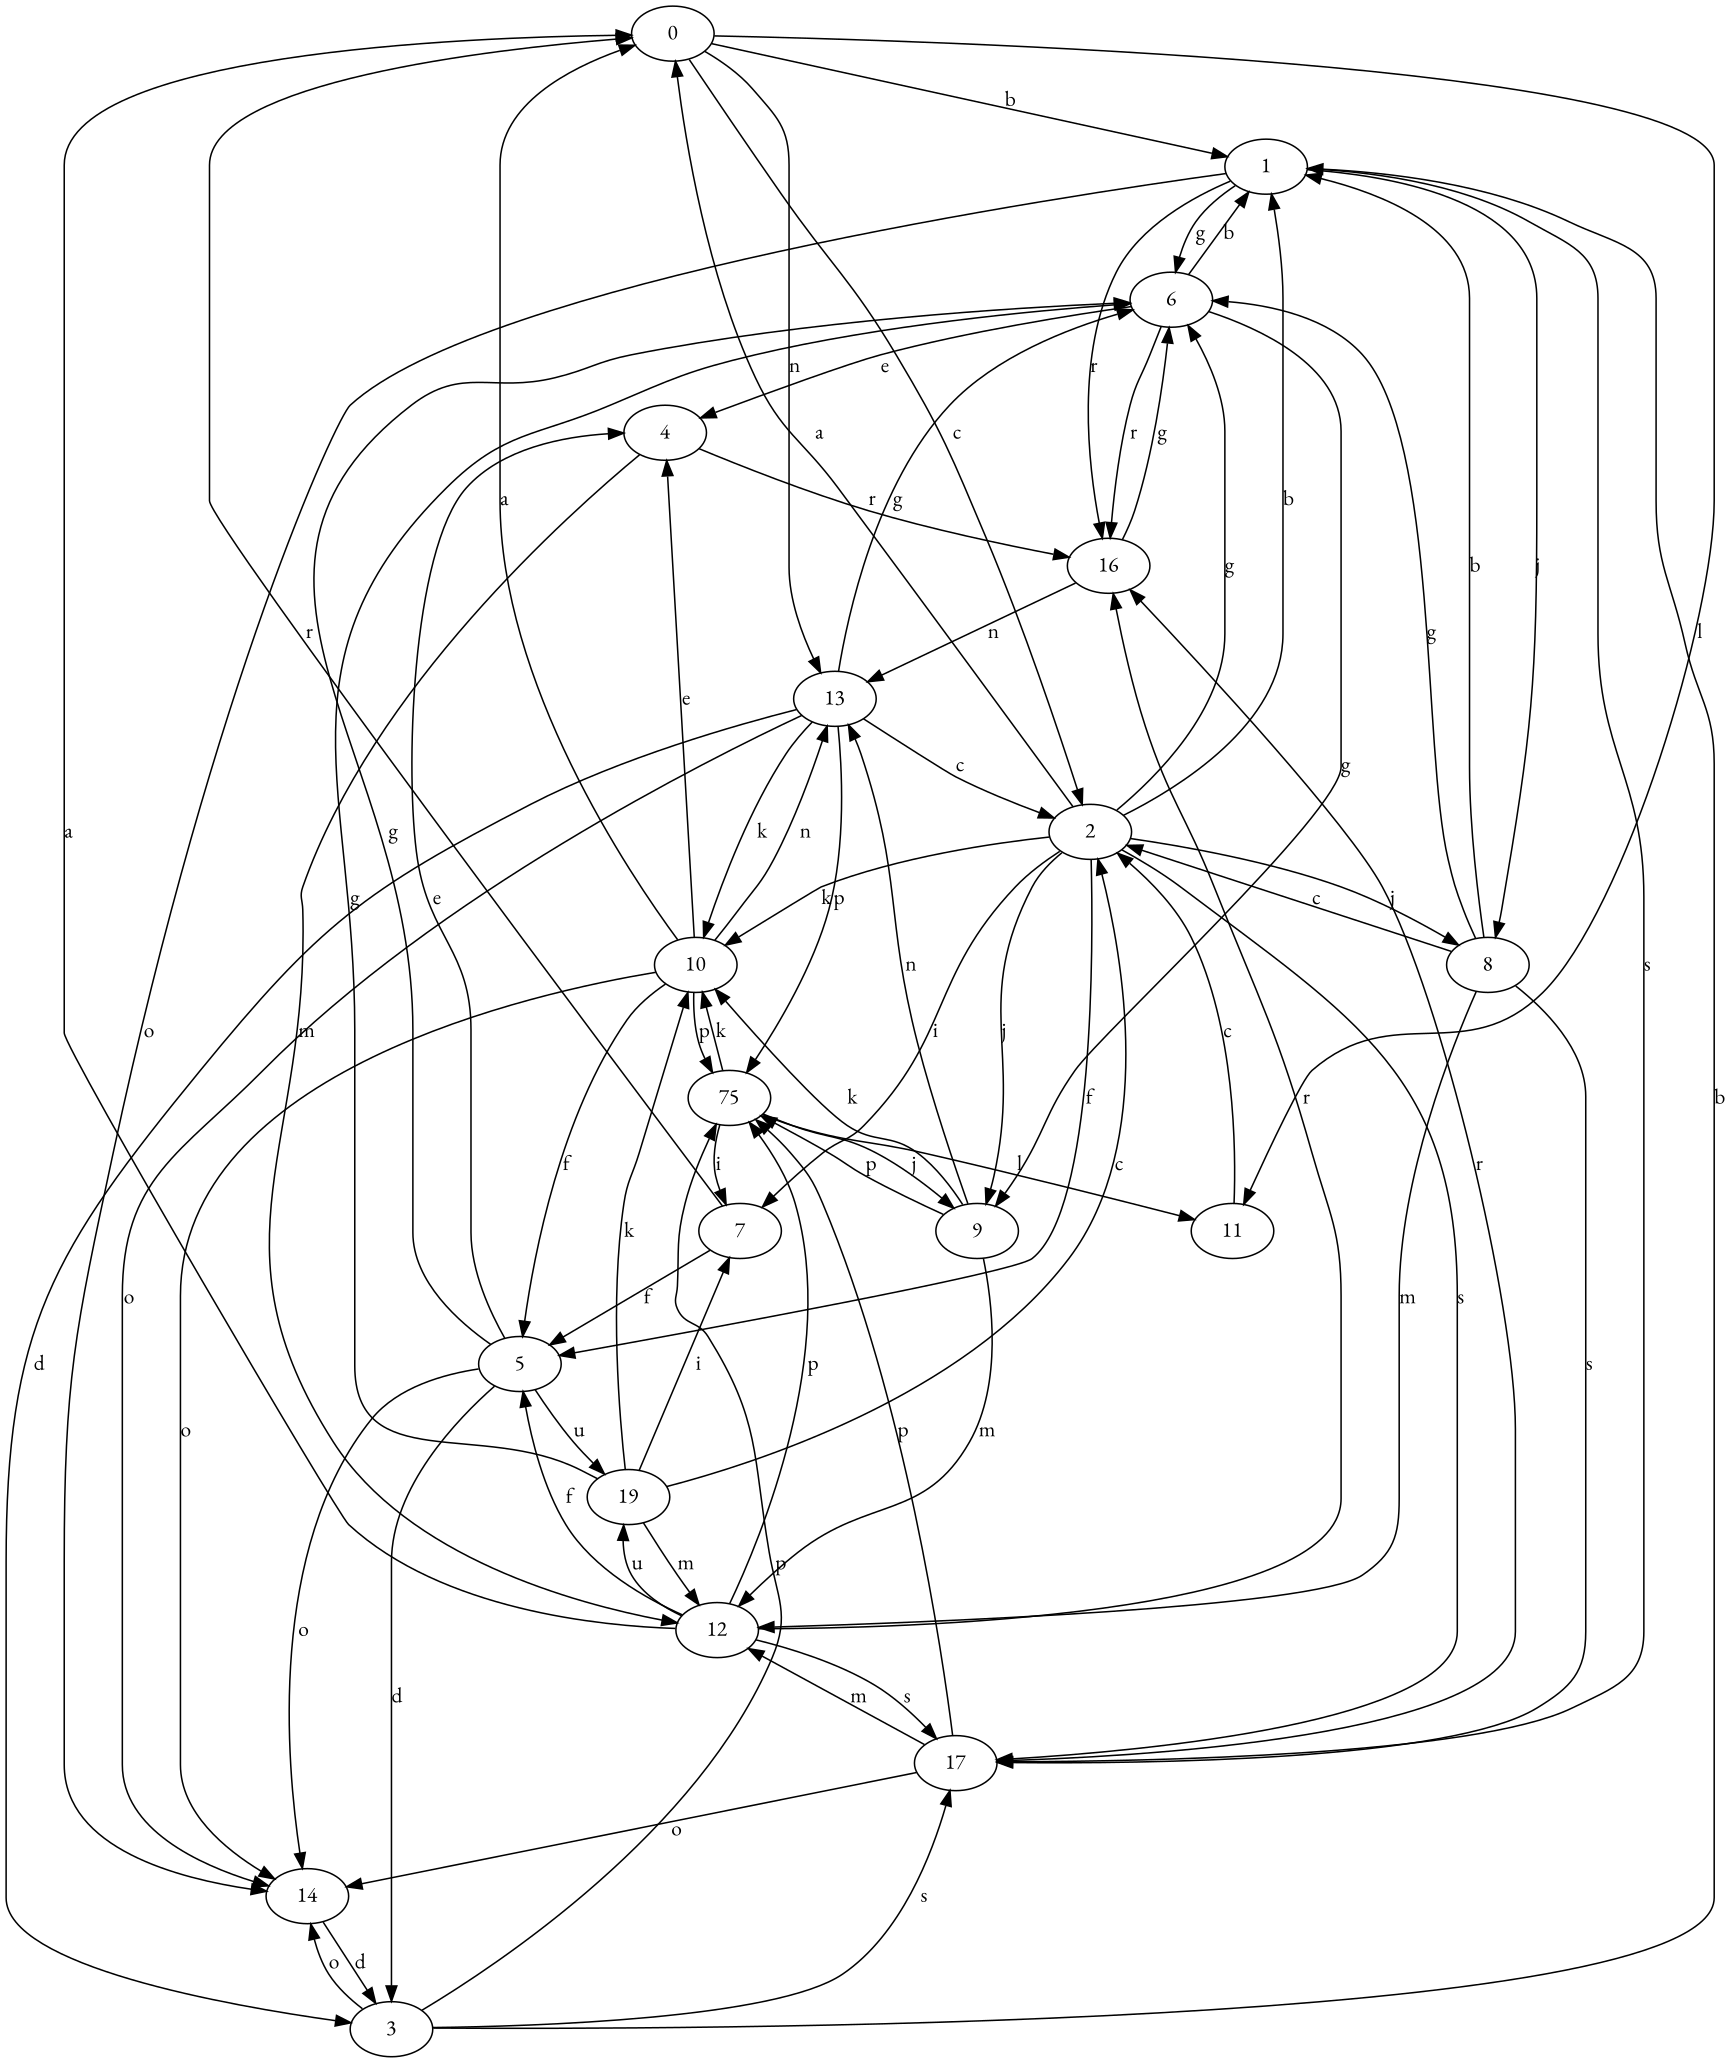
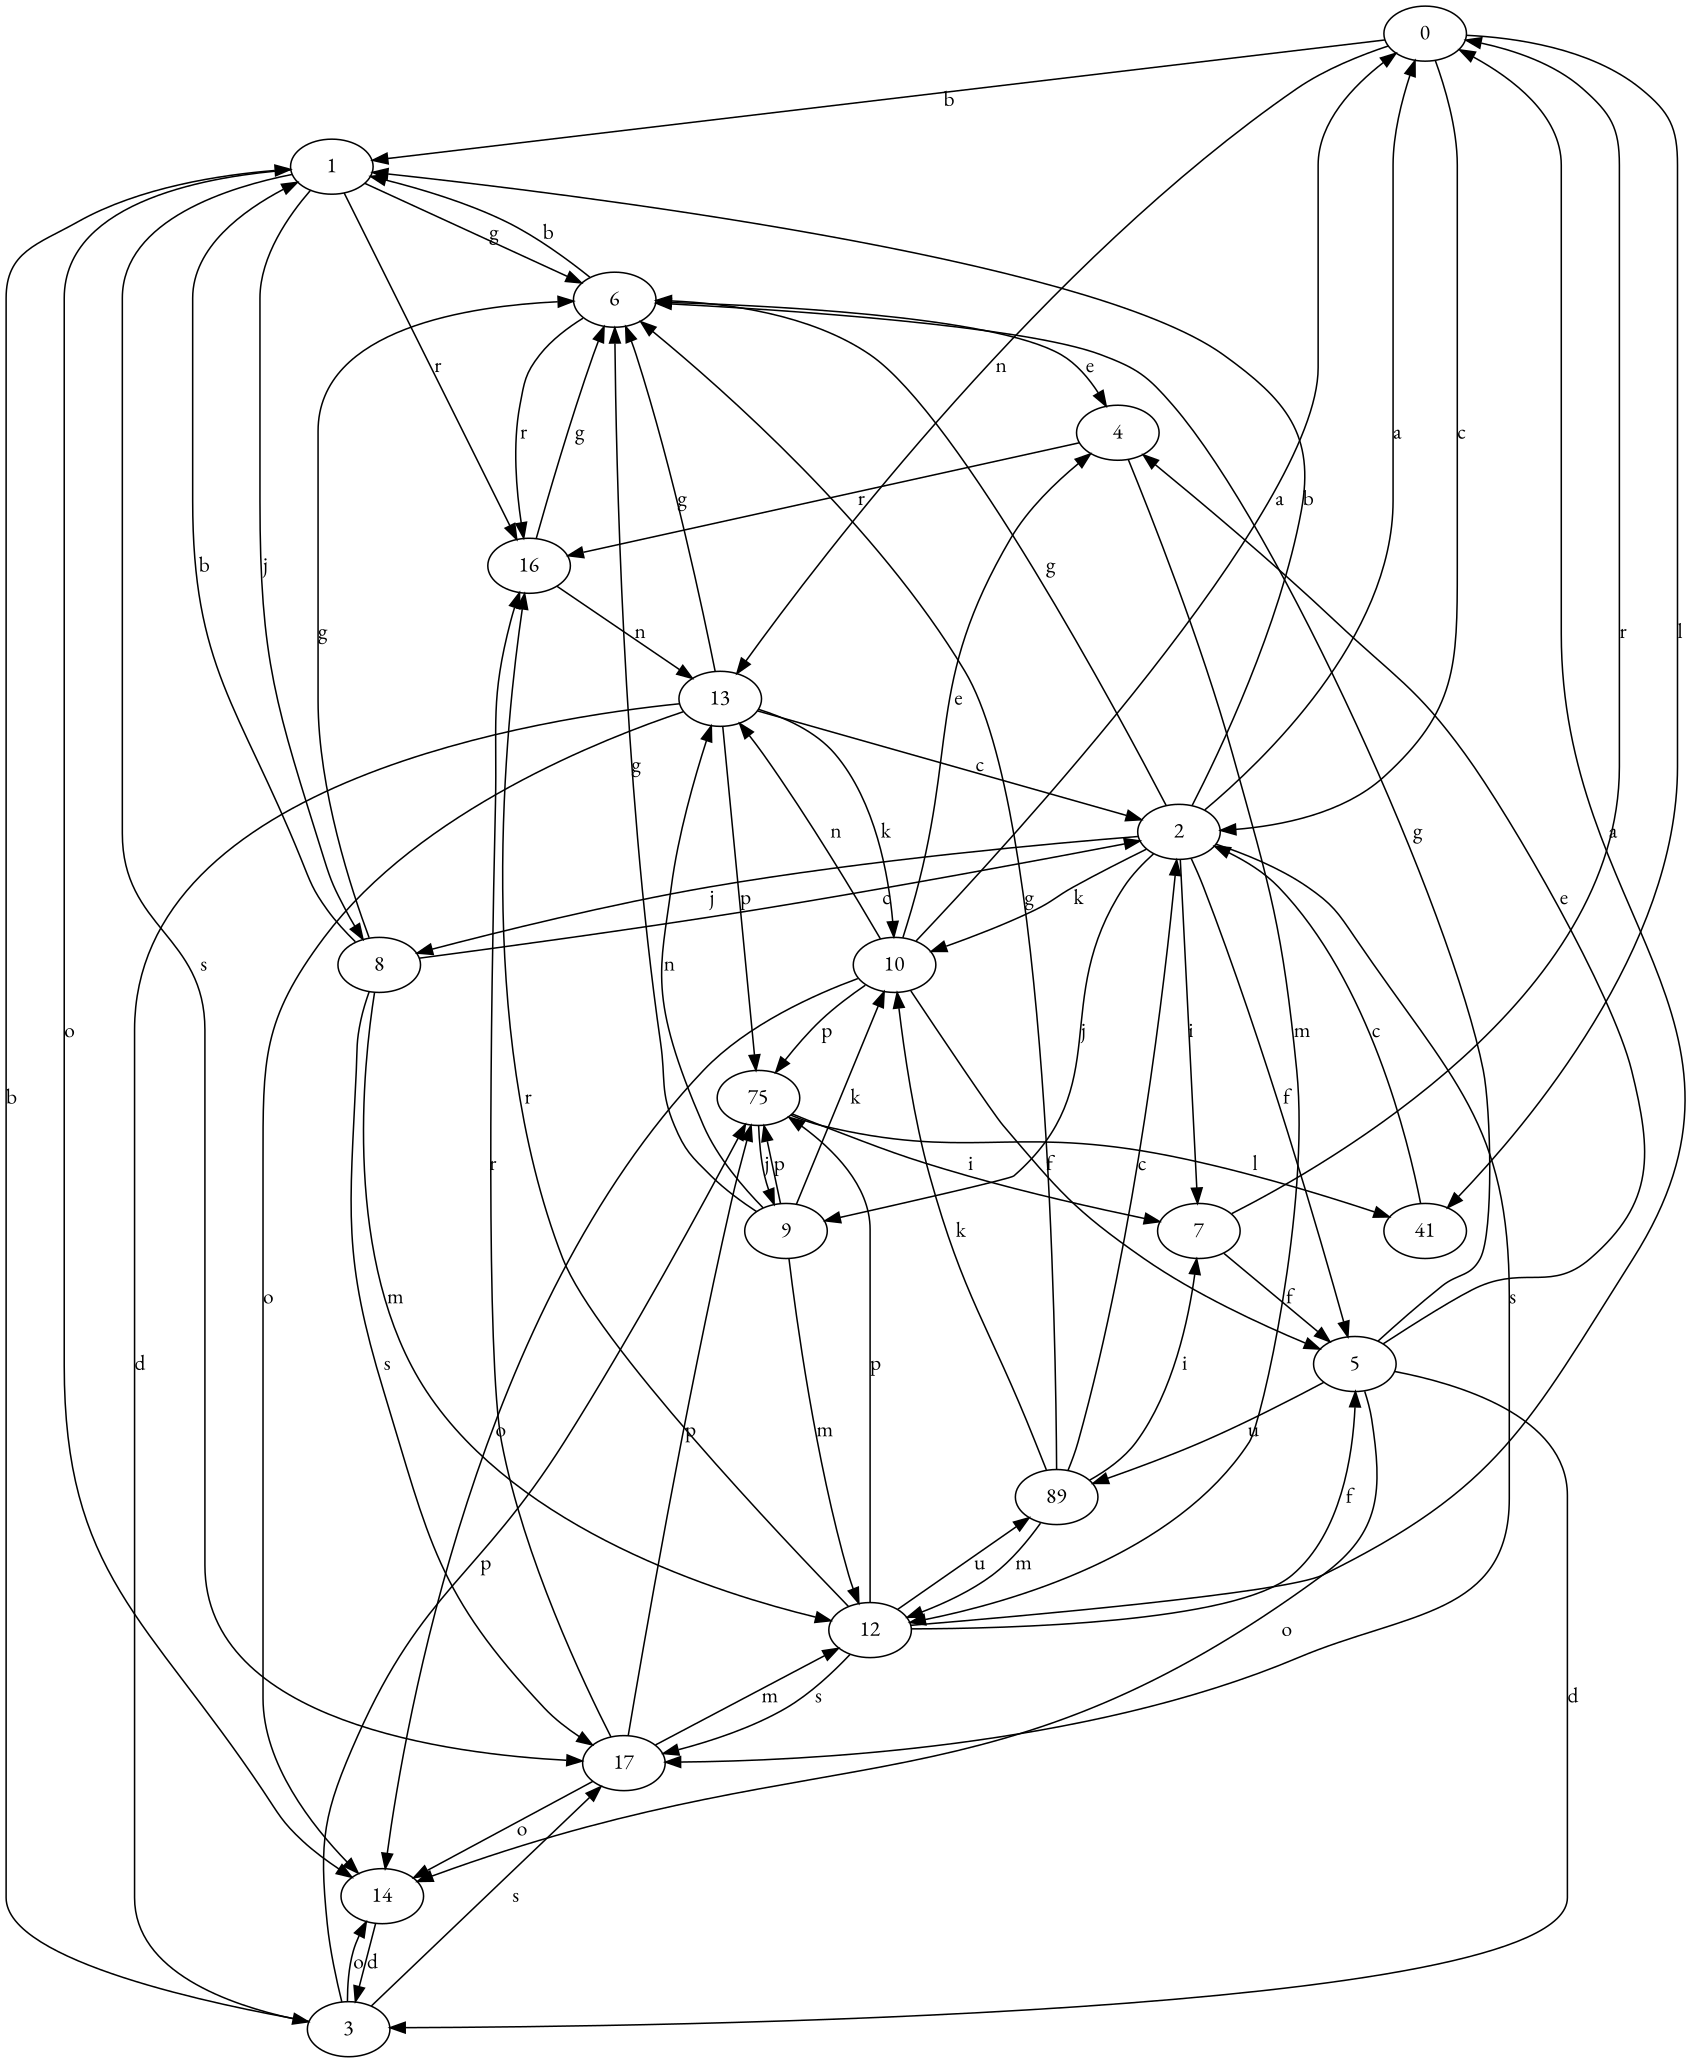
edge "6" -> "9": reversed
edge "75" -> "10": removed, label "k"
node "11": label "11" -> "41"
node "19": label "19" -> "89"
